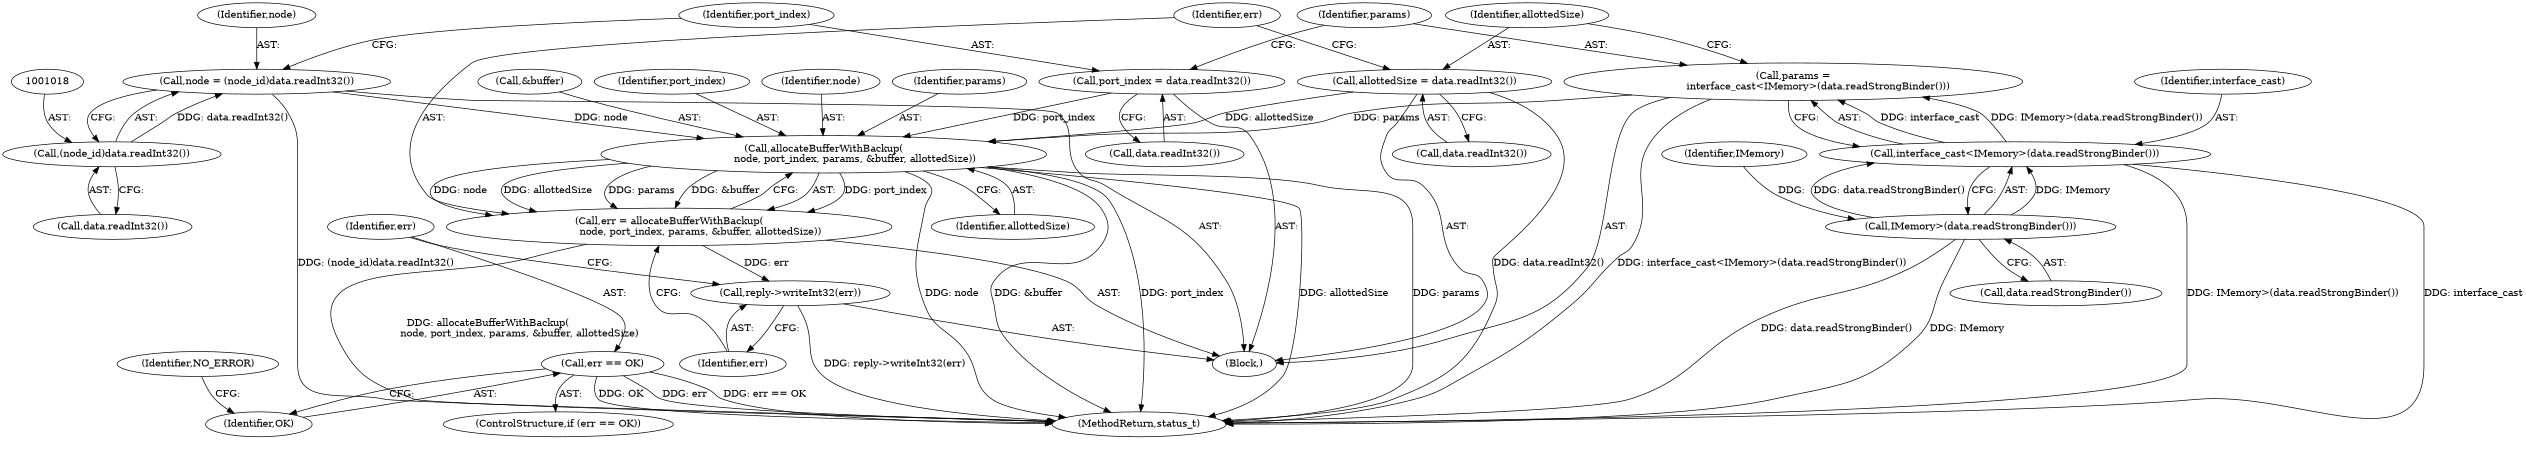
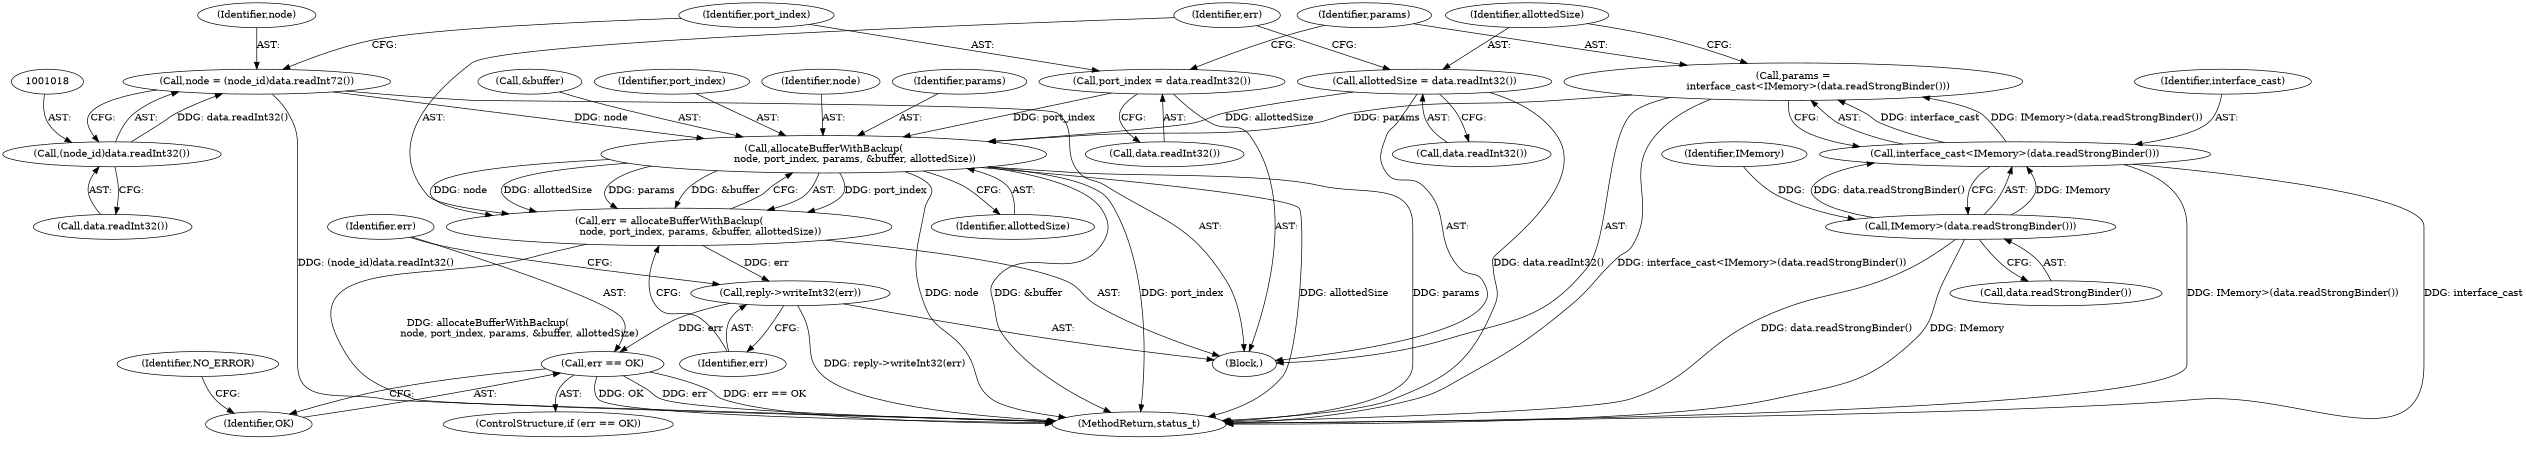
node "(Call,node = (node_id)data.readInt32())": label "(Call,node = (node_id)data.readInt32())" -> "(Call,node = (node_id)data.readInt72())"
edge "(Call,reply->writeInt32(err))" -> "(Call,err == OK)": added, label "DDG: err"
